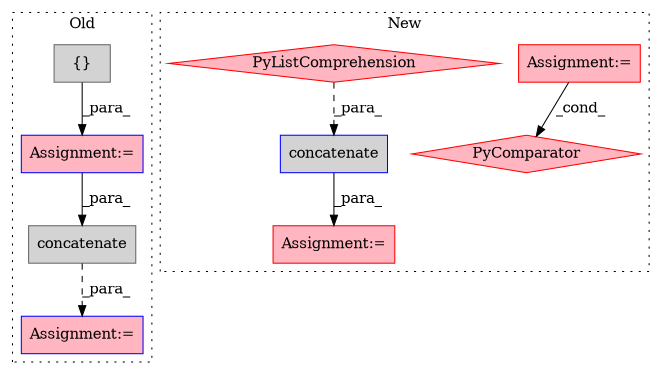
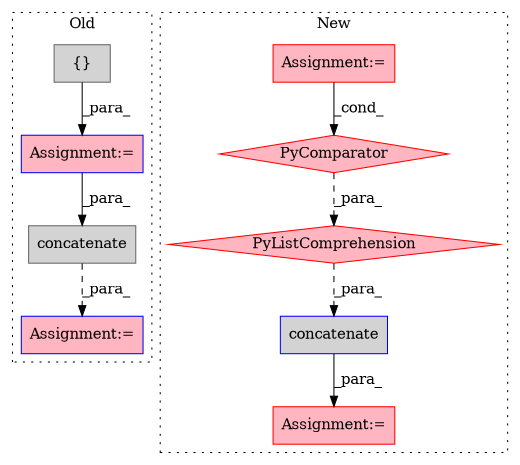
edge "PyComparator" -> "PyListComprehension": added, label "_para_"
